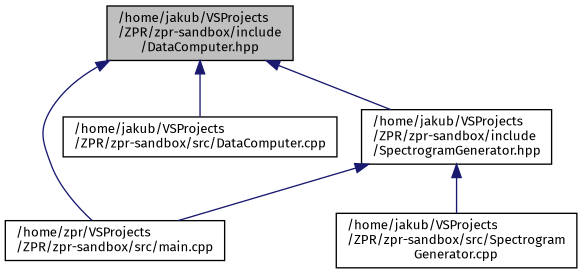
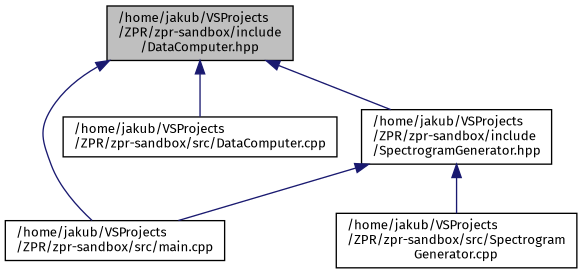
node "/home/zpr/VSProjects /ZPR/zpr-sandbox/src/main.cpp": label "/home/zpr/VSProjects /ZPR/zpr-sandbox/src/main.cpp" -> "/home/jakub/VSProjects /ZPR/zpr-sandbox/src/main.cpp"
